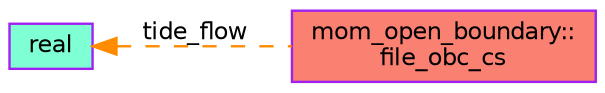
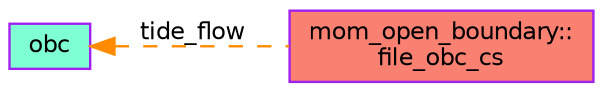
node "real": label "real" -> "obc"
